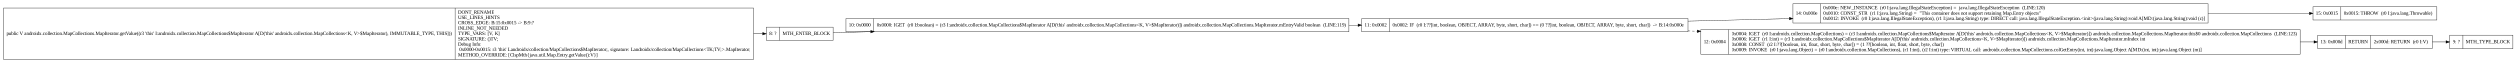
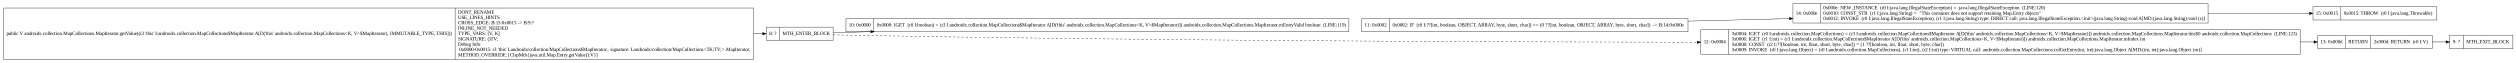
edge "10: 0x0000" -> "11: 0x0002": removed
edge "11: 0x0002" -> "12: 0x0004": now "8: ?" -> "12: 0x0004"
node "9: ?": text "MTH_TYPE_BLOCK" -> "MTH_EXIT_BLOCK"
